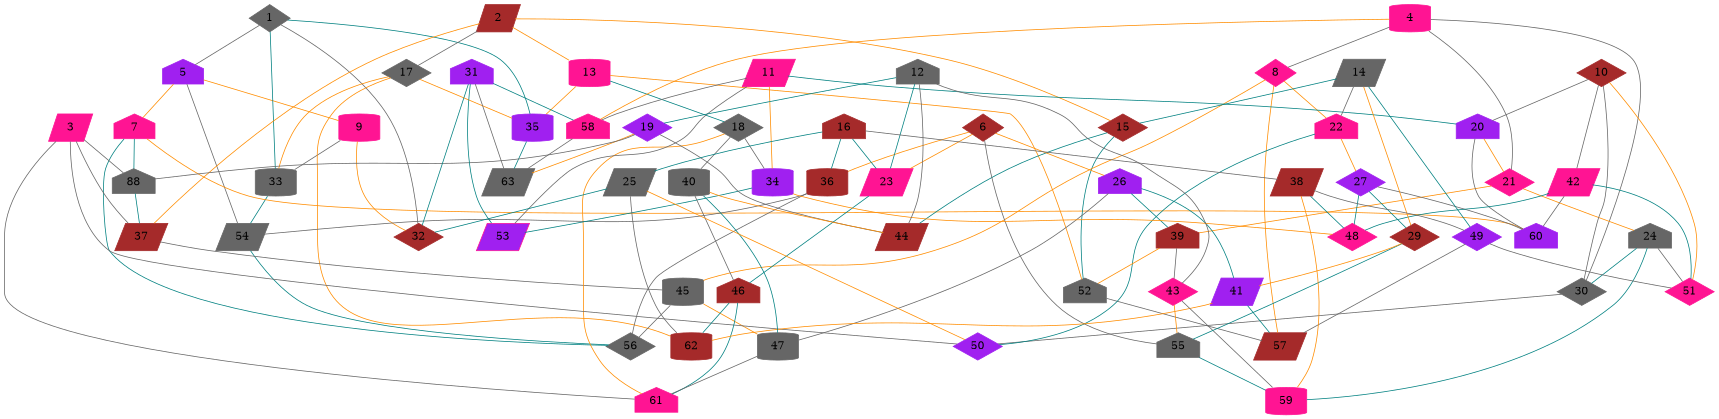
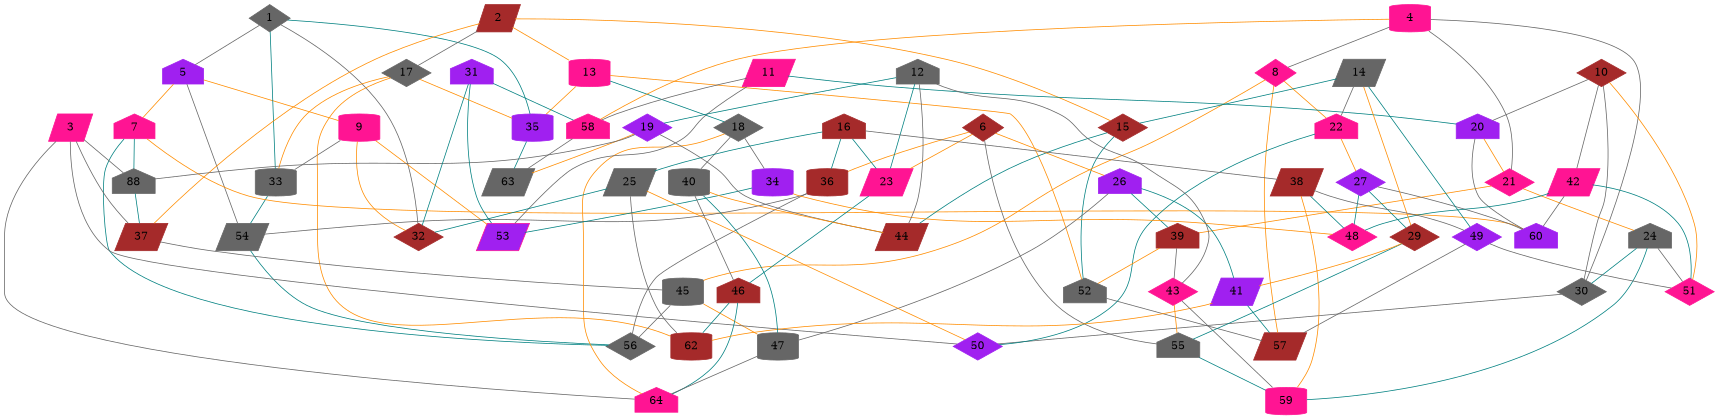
edge "31" -- "63": removed
edge "11" -- "34": removed
edge "9" -- "53": added
node "61": label "61" -> "64"
